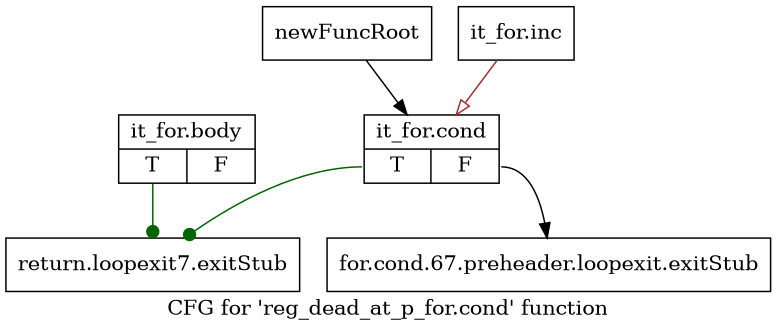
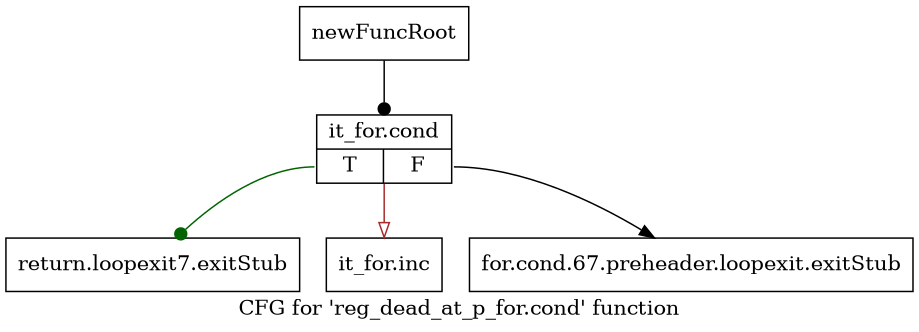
edge "newFuncRoot" -> "it_for.cond": arrowhead normal -> dot
edge "it_for.inc" -> "it_for.cond": reversed
node "it_for.body": removed
